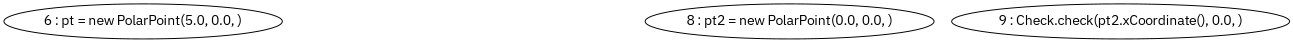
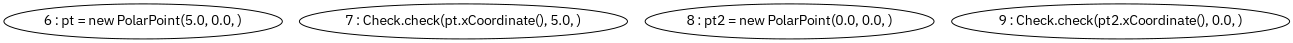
node "7 : Check.check(pt.xCoordinate(), 5.0, )": added
